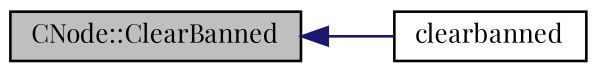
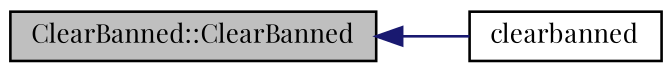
node "CNode::ClearBanned": label "CNode::ClearBanned" -> "ClearBanned::ClearBanned"
